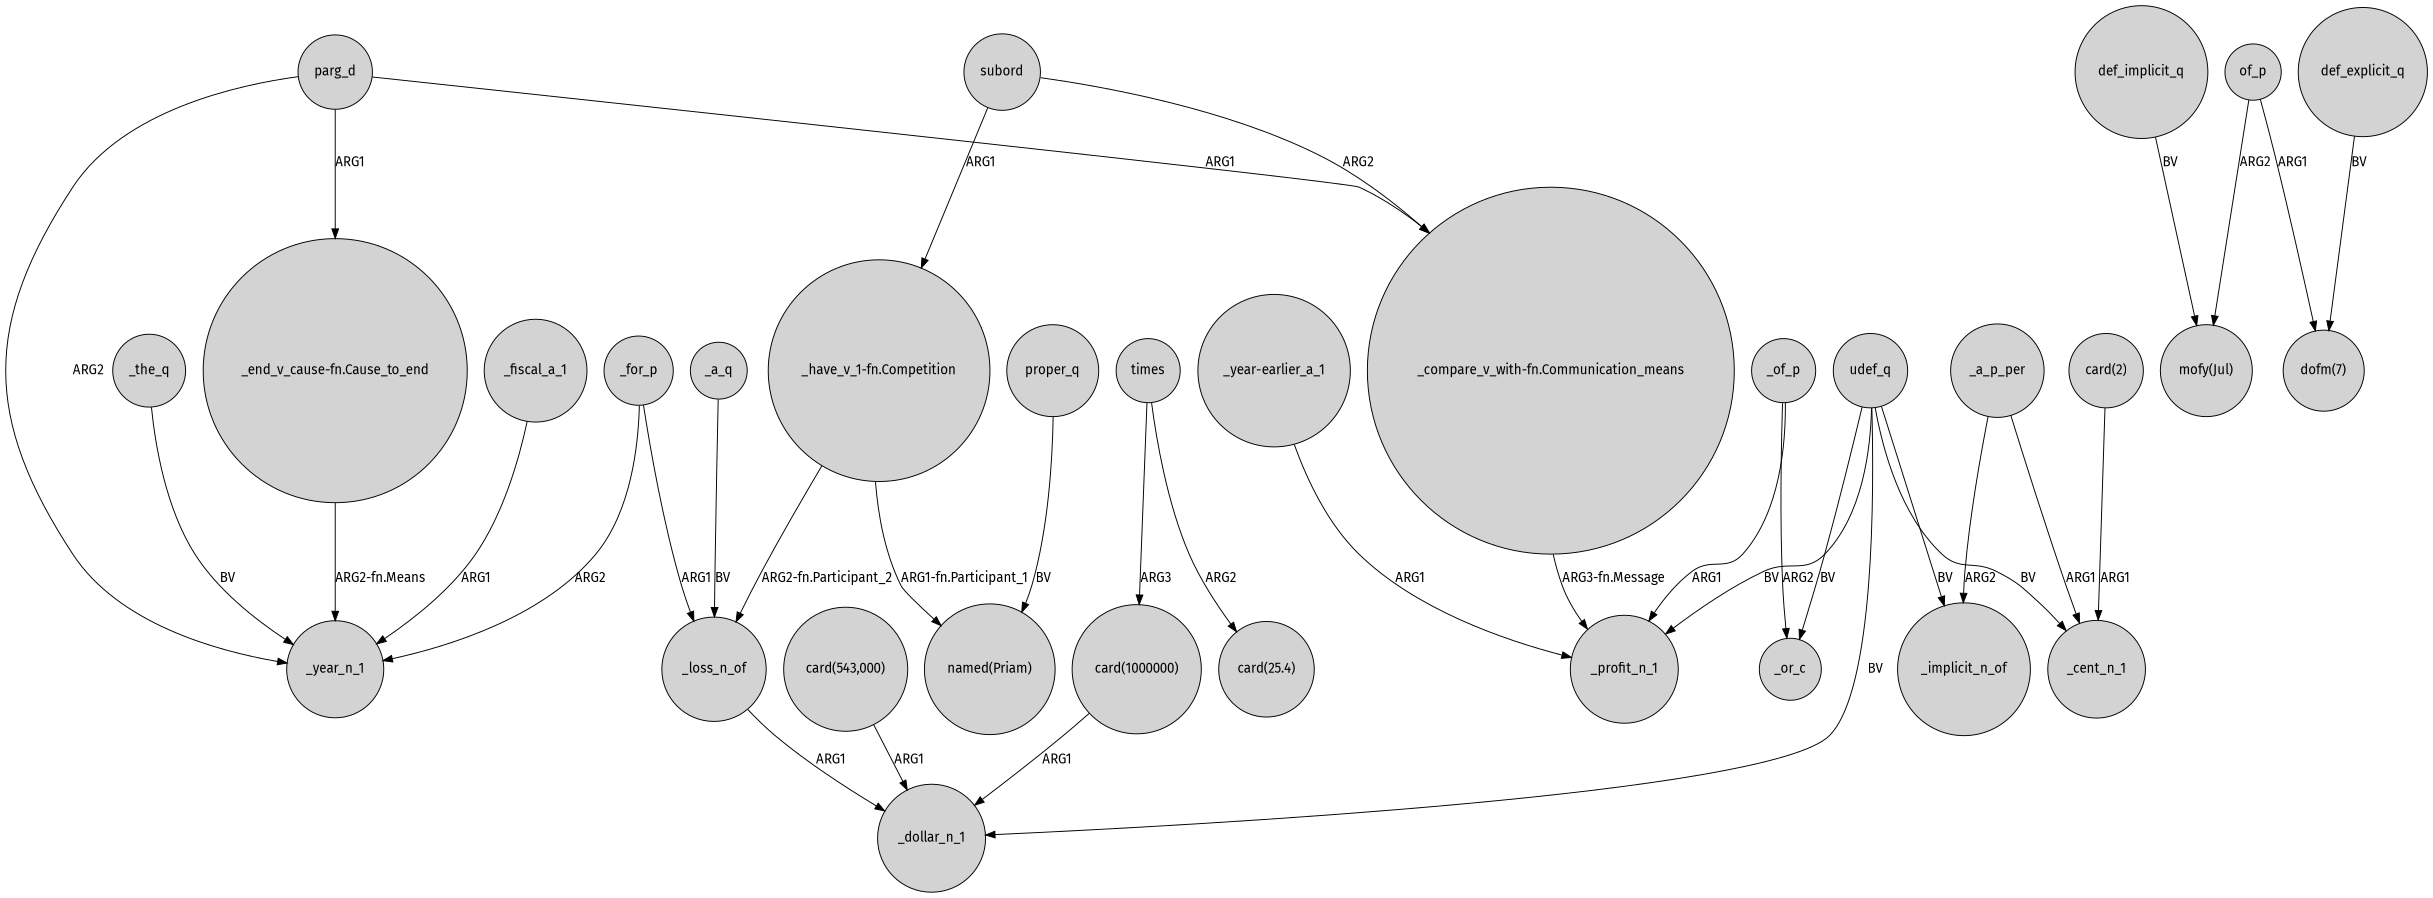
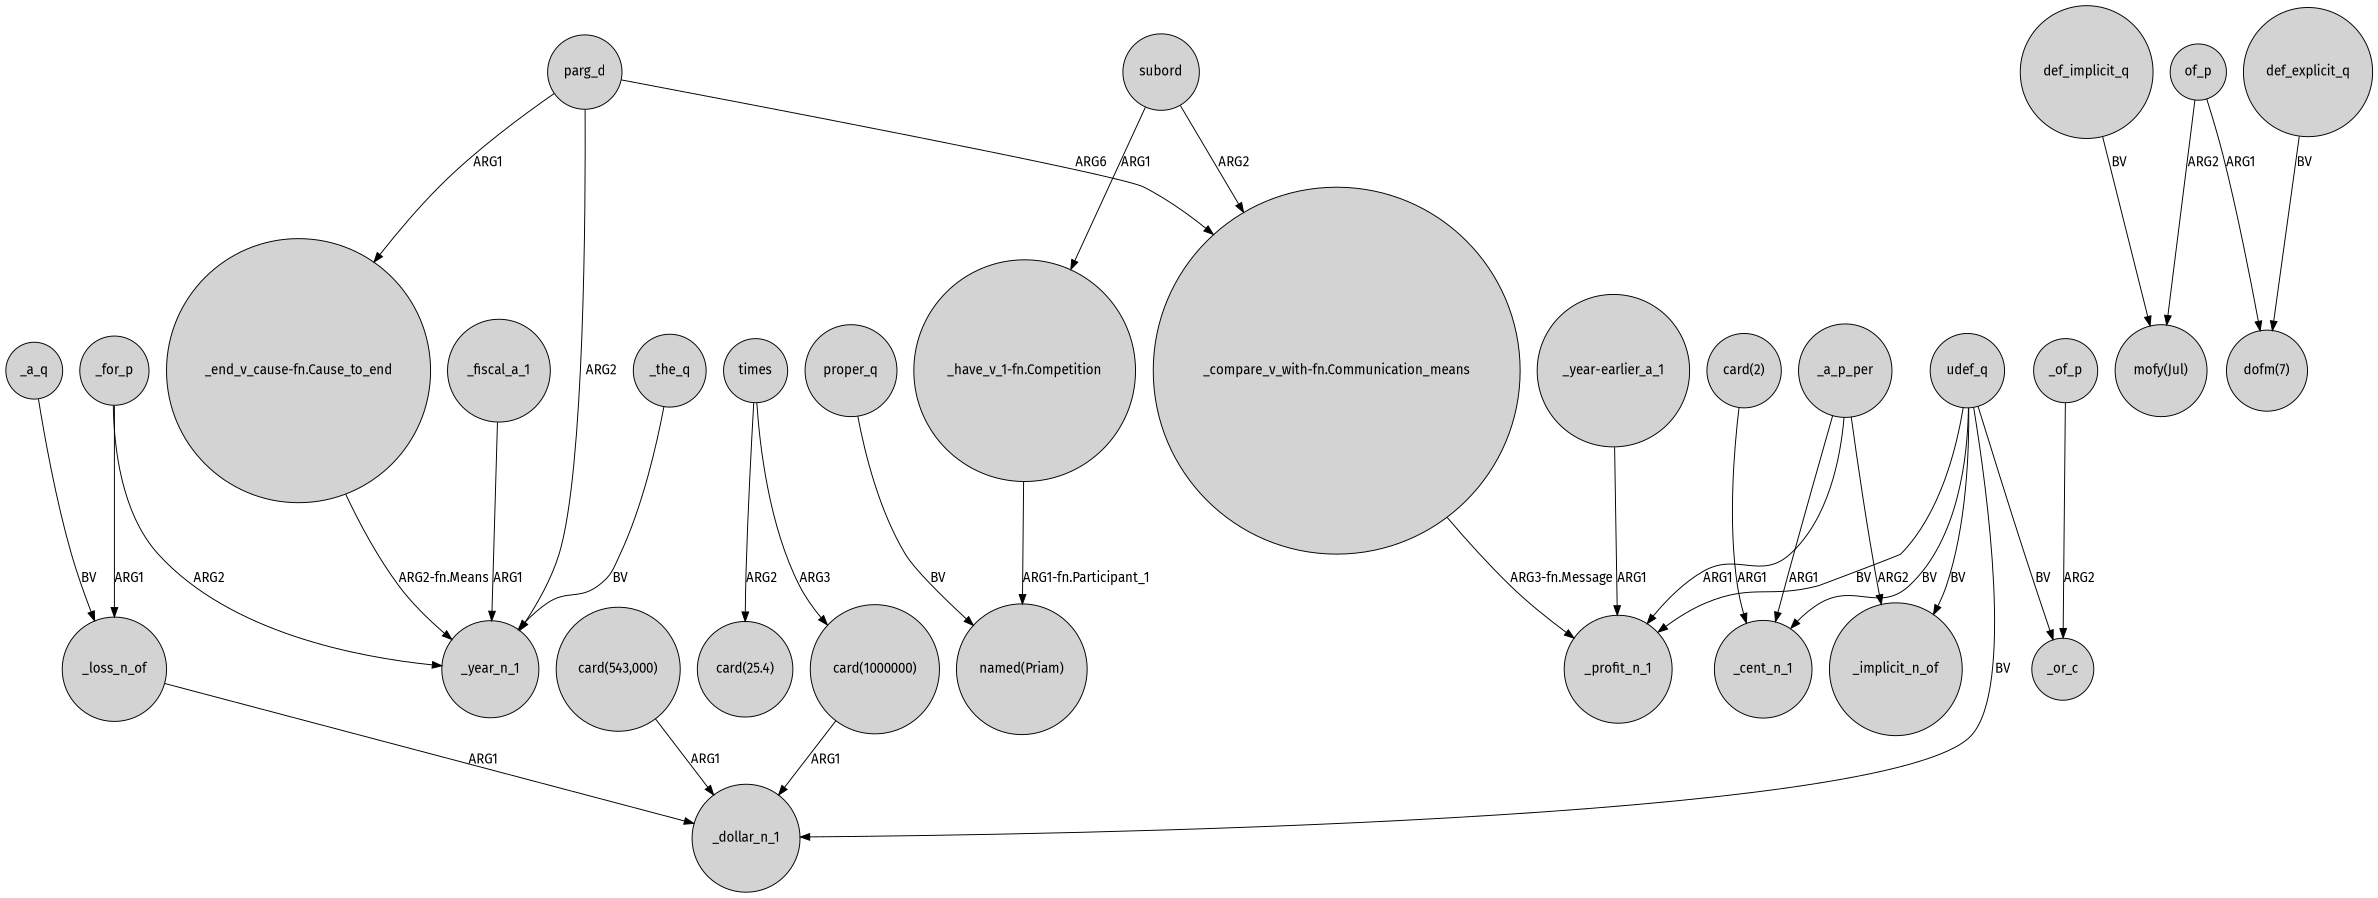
edge "parg_d" -> "_compare_v_with-fn.Communication_means": label "ARG1" -> "ARG6"
edge "_of_p" -> "_profit_n_1": now "_a_p_per" -> "_profit_n_1"
edge "_have_v_1-fn.Competition" -> "_loss_n_of": removed, label "ARG2-fn.Participant_2"
